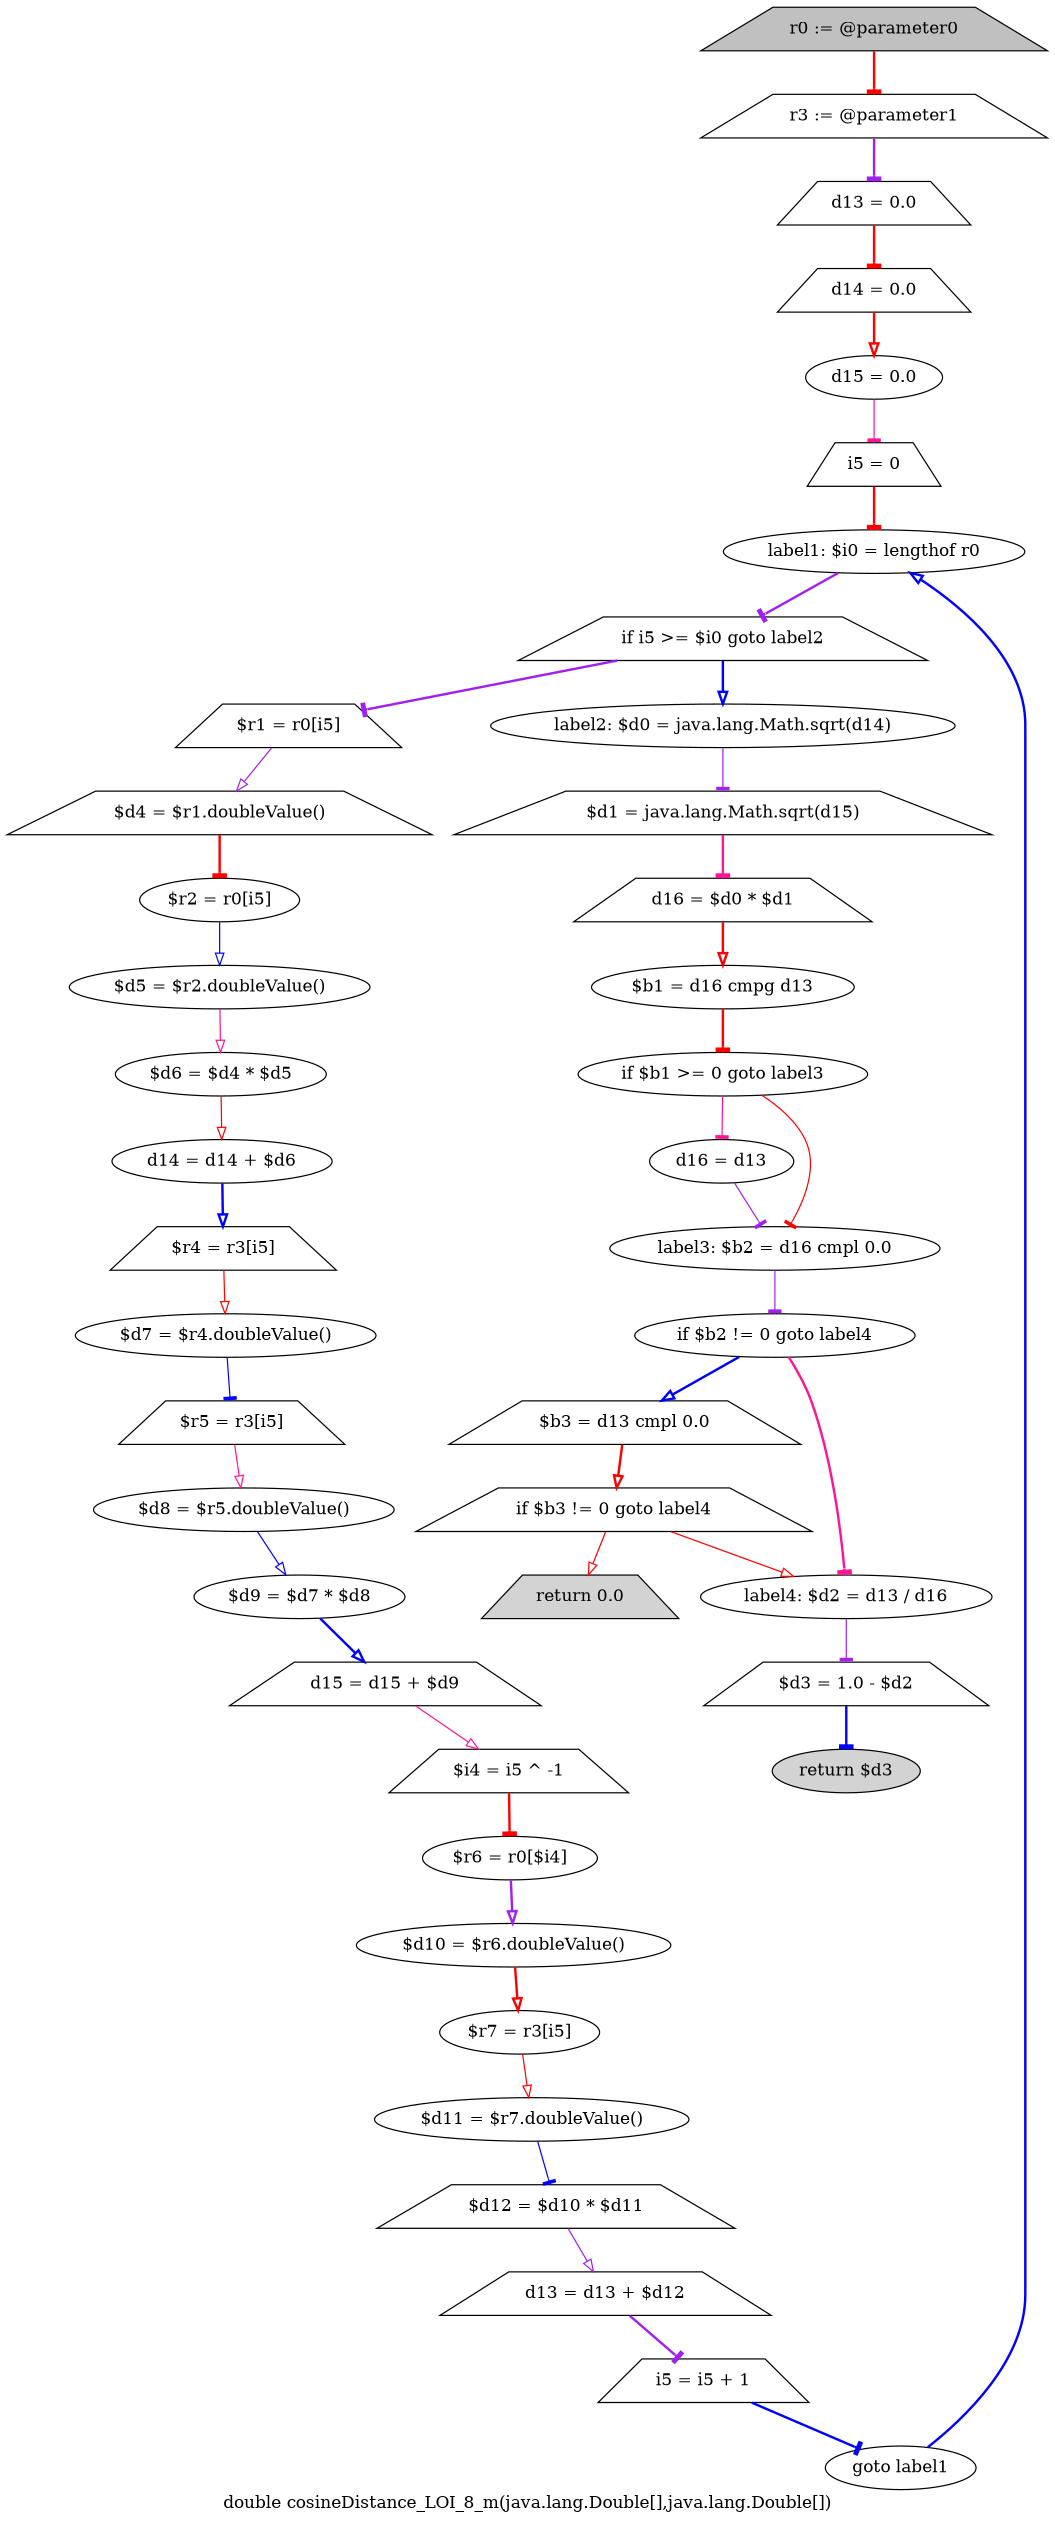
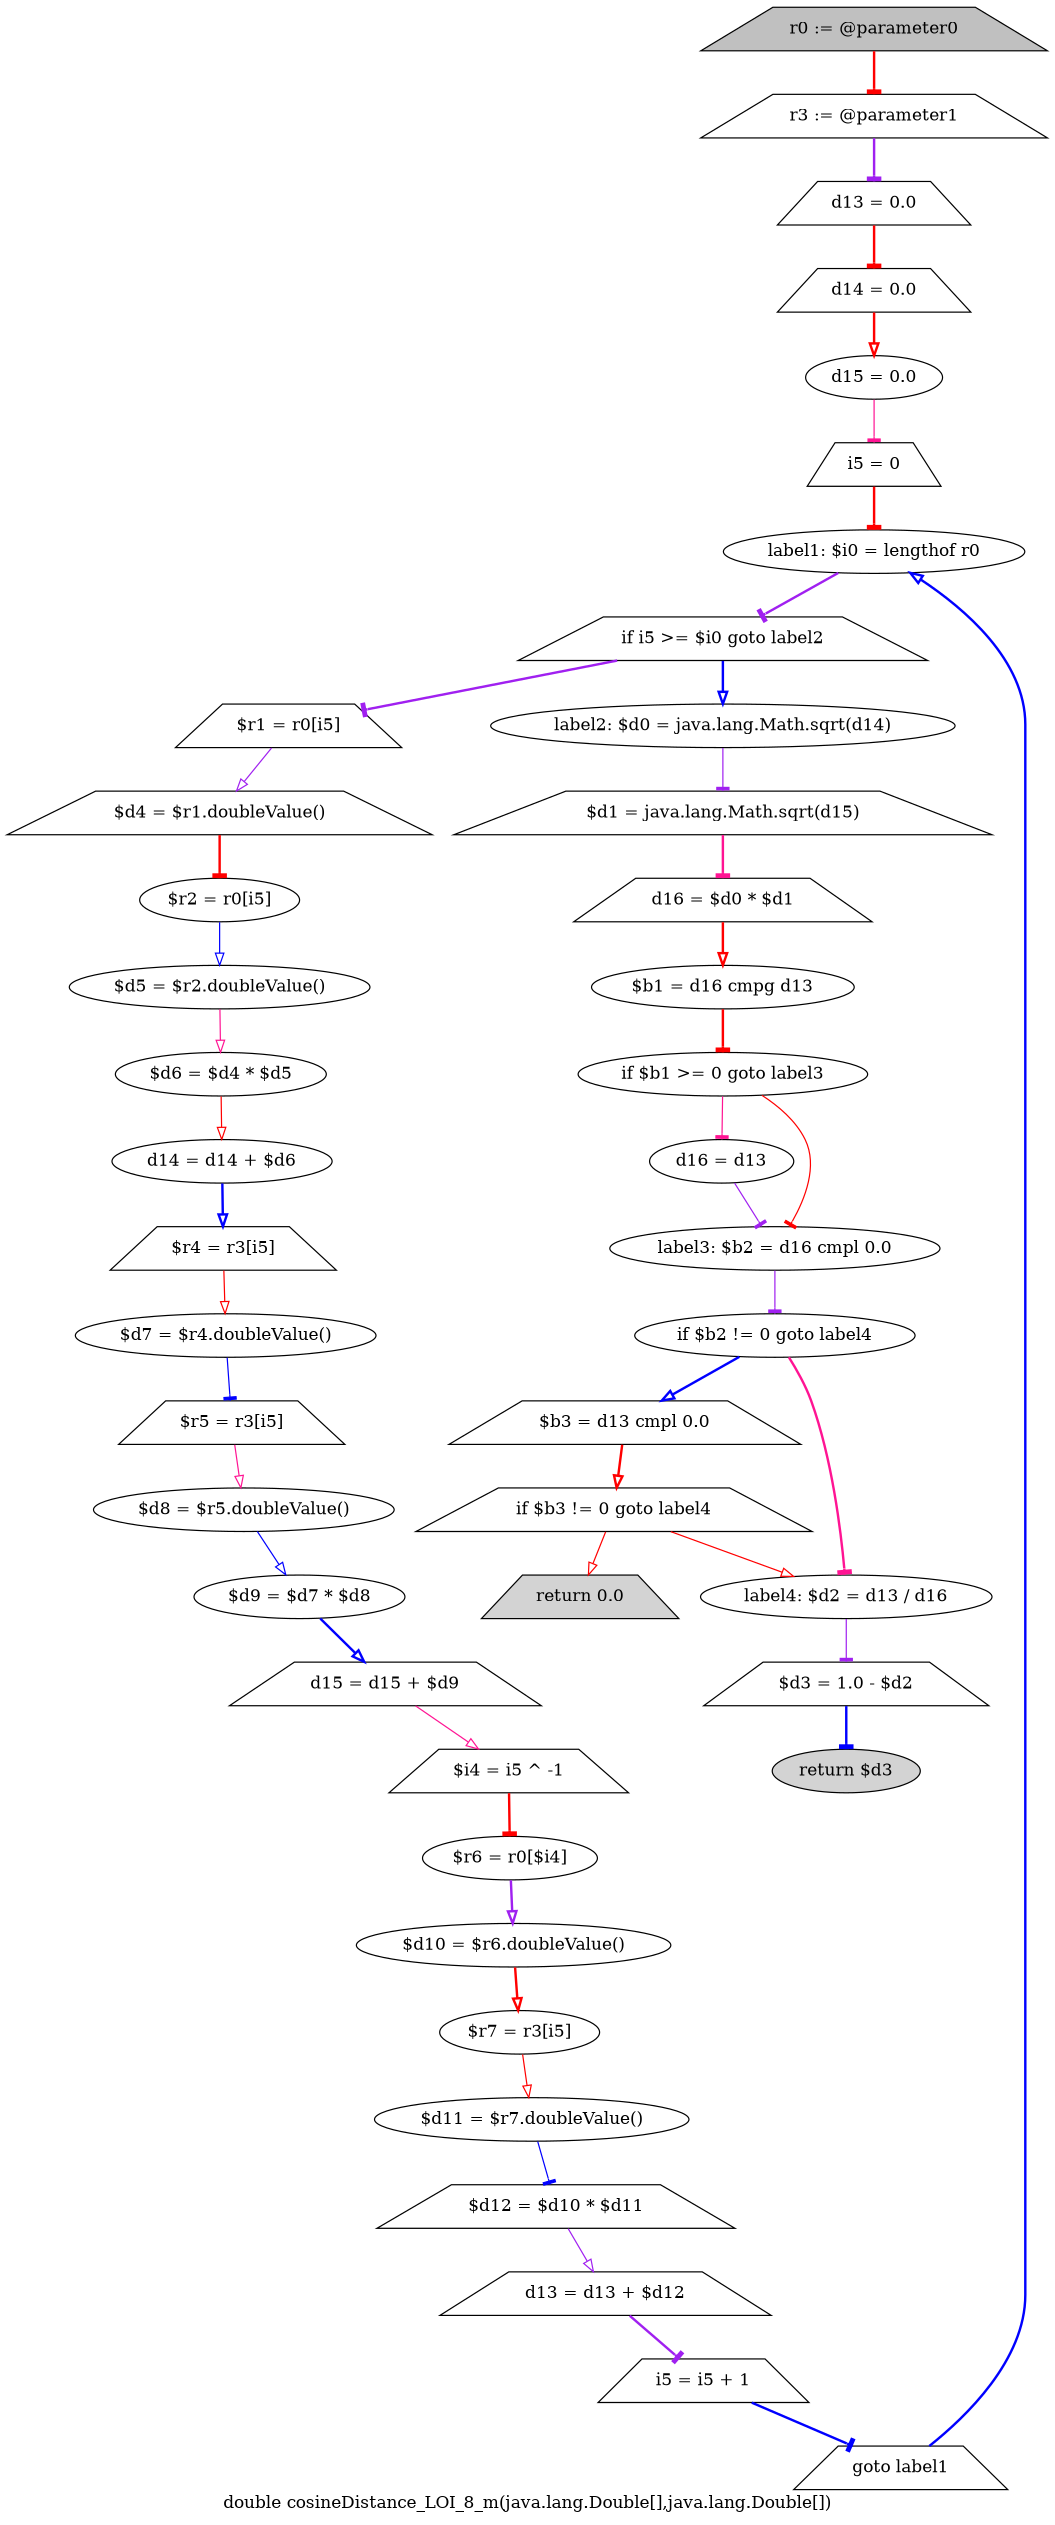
node "goto label1": shape ellipse -> trapezium
